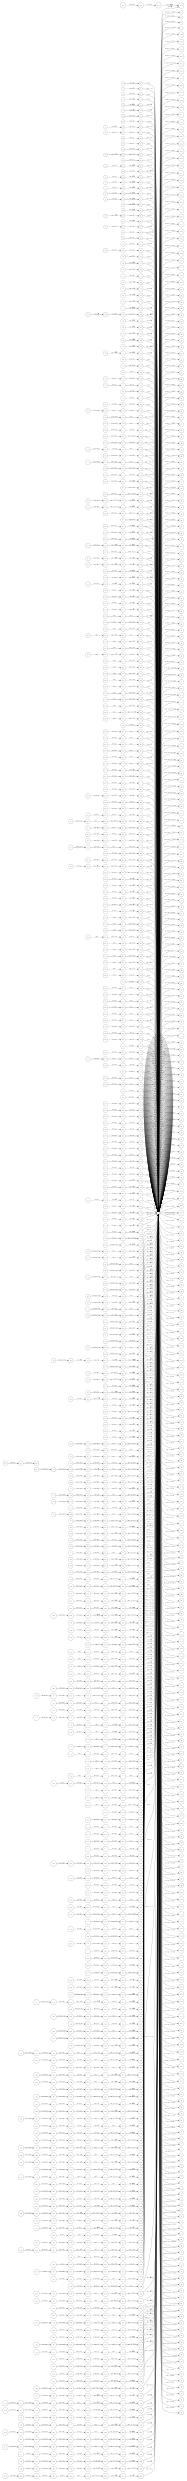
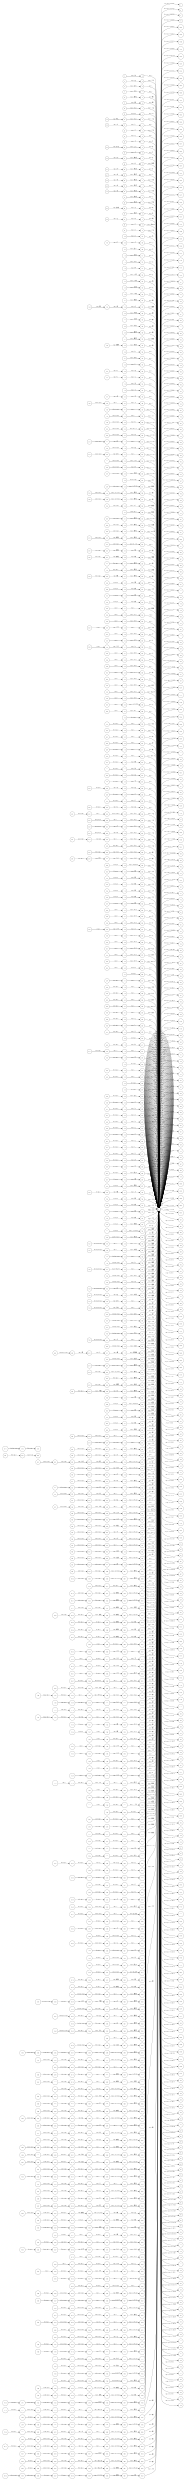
edge "0" -> "1013": reversed
edge "1373" -> "1374": removed, label "<eps>:なお"
